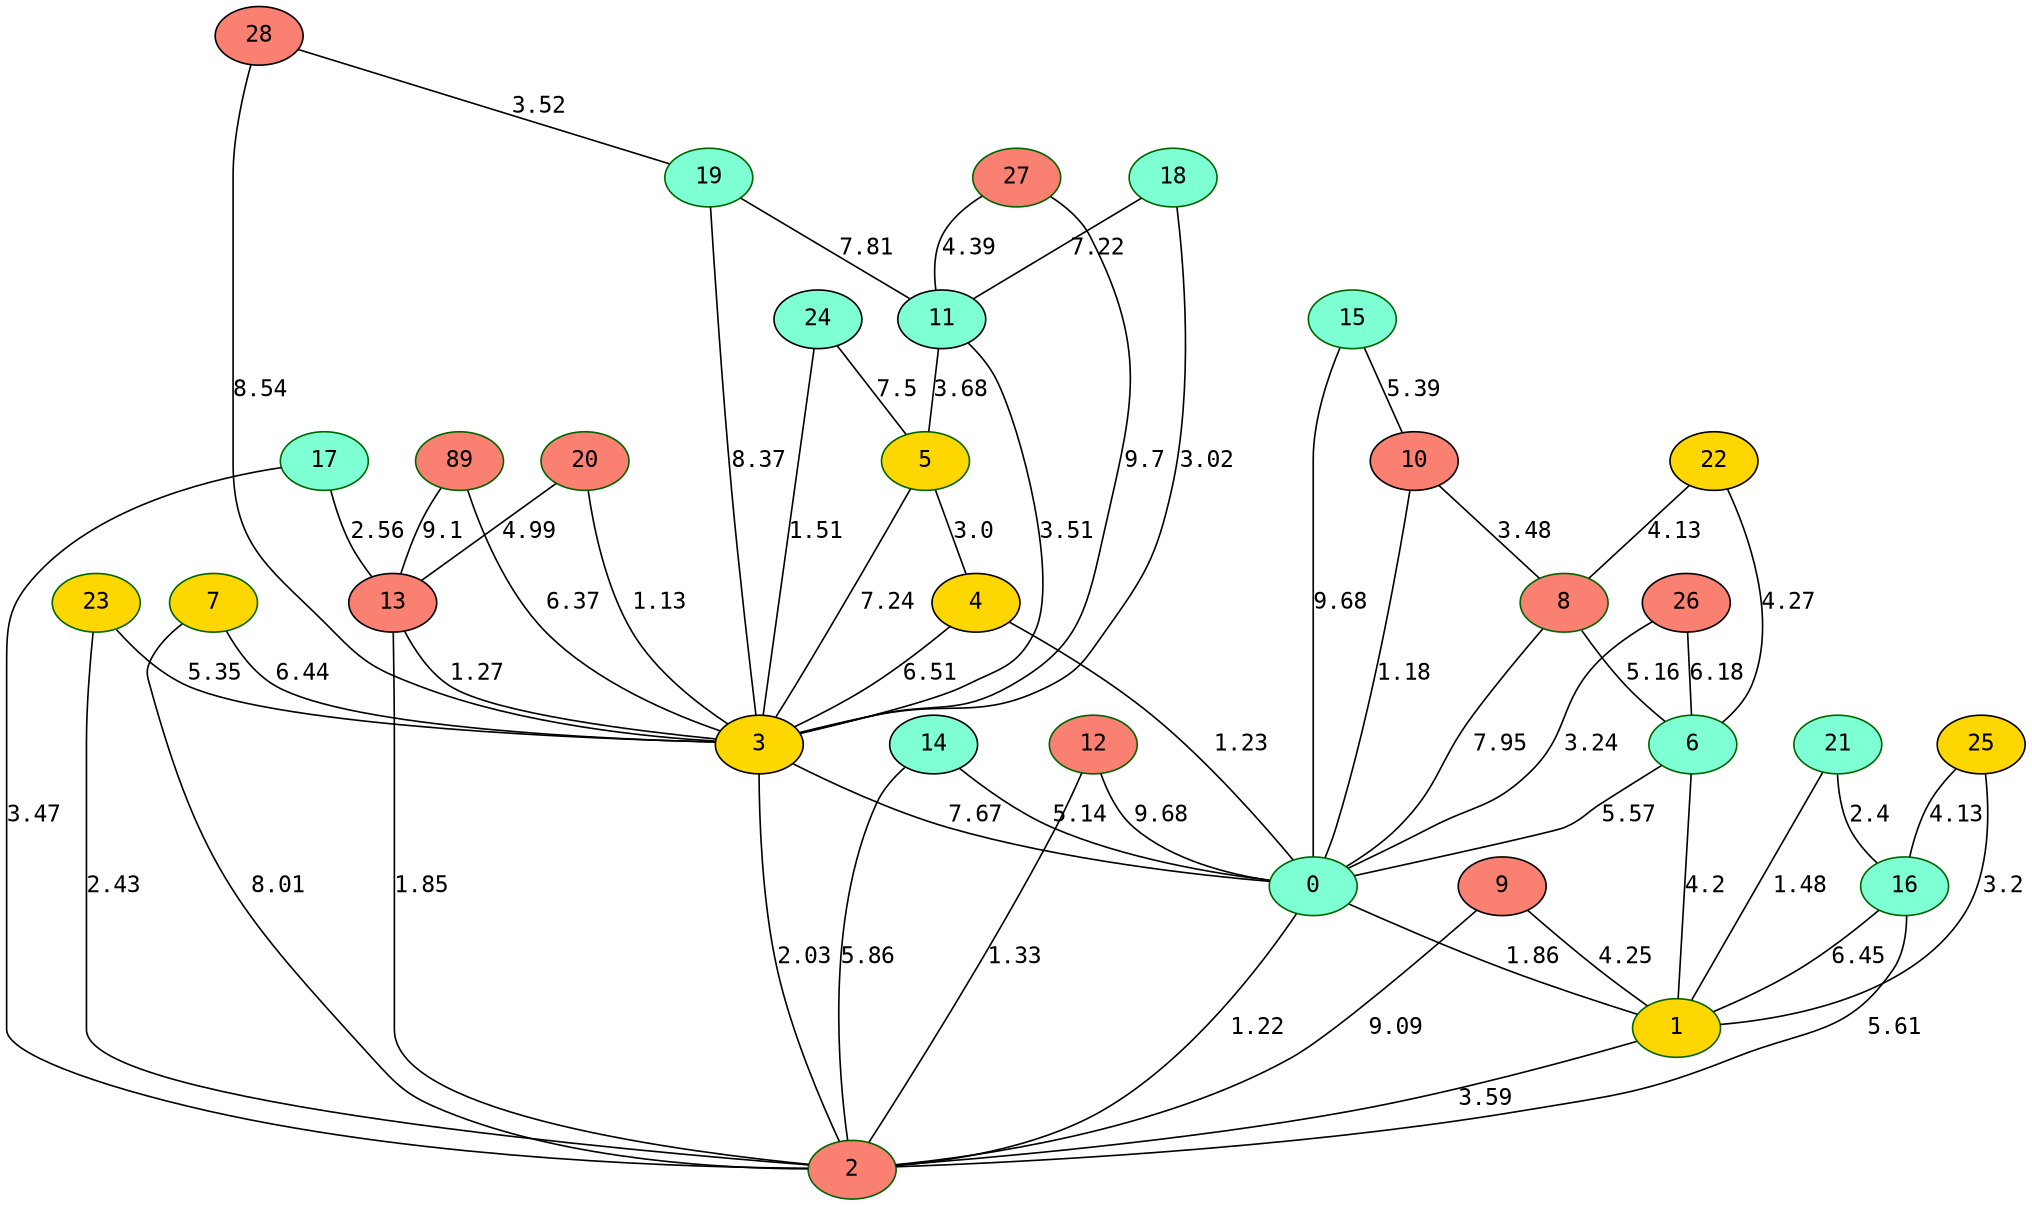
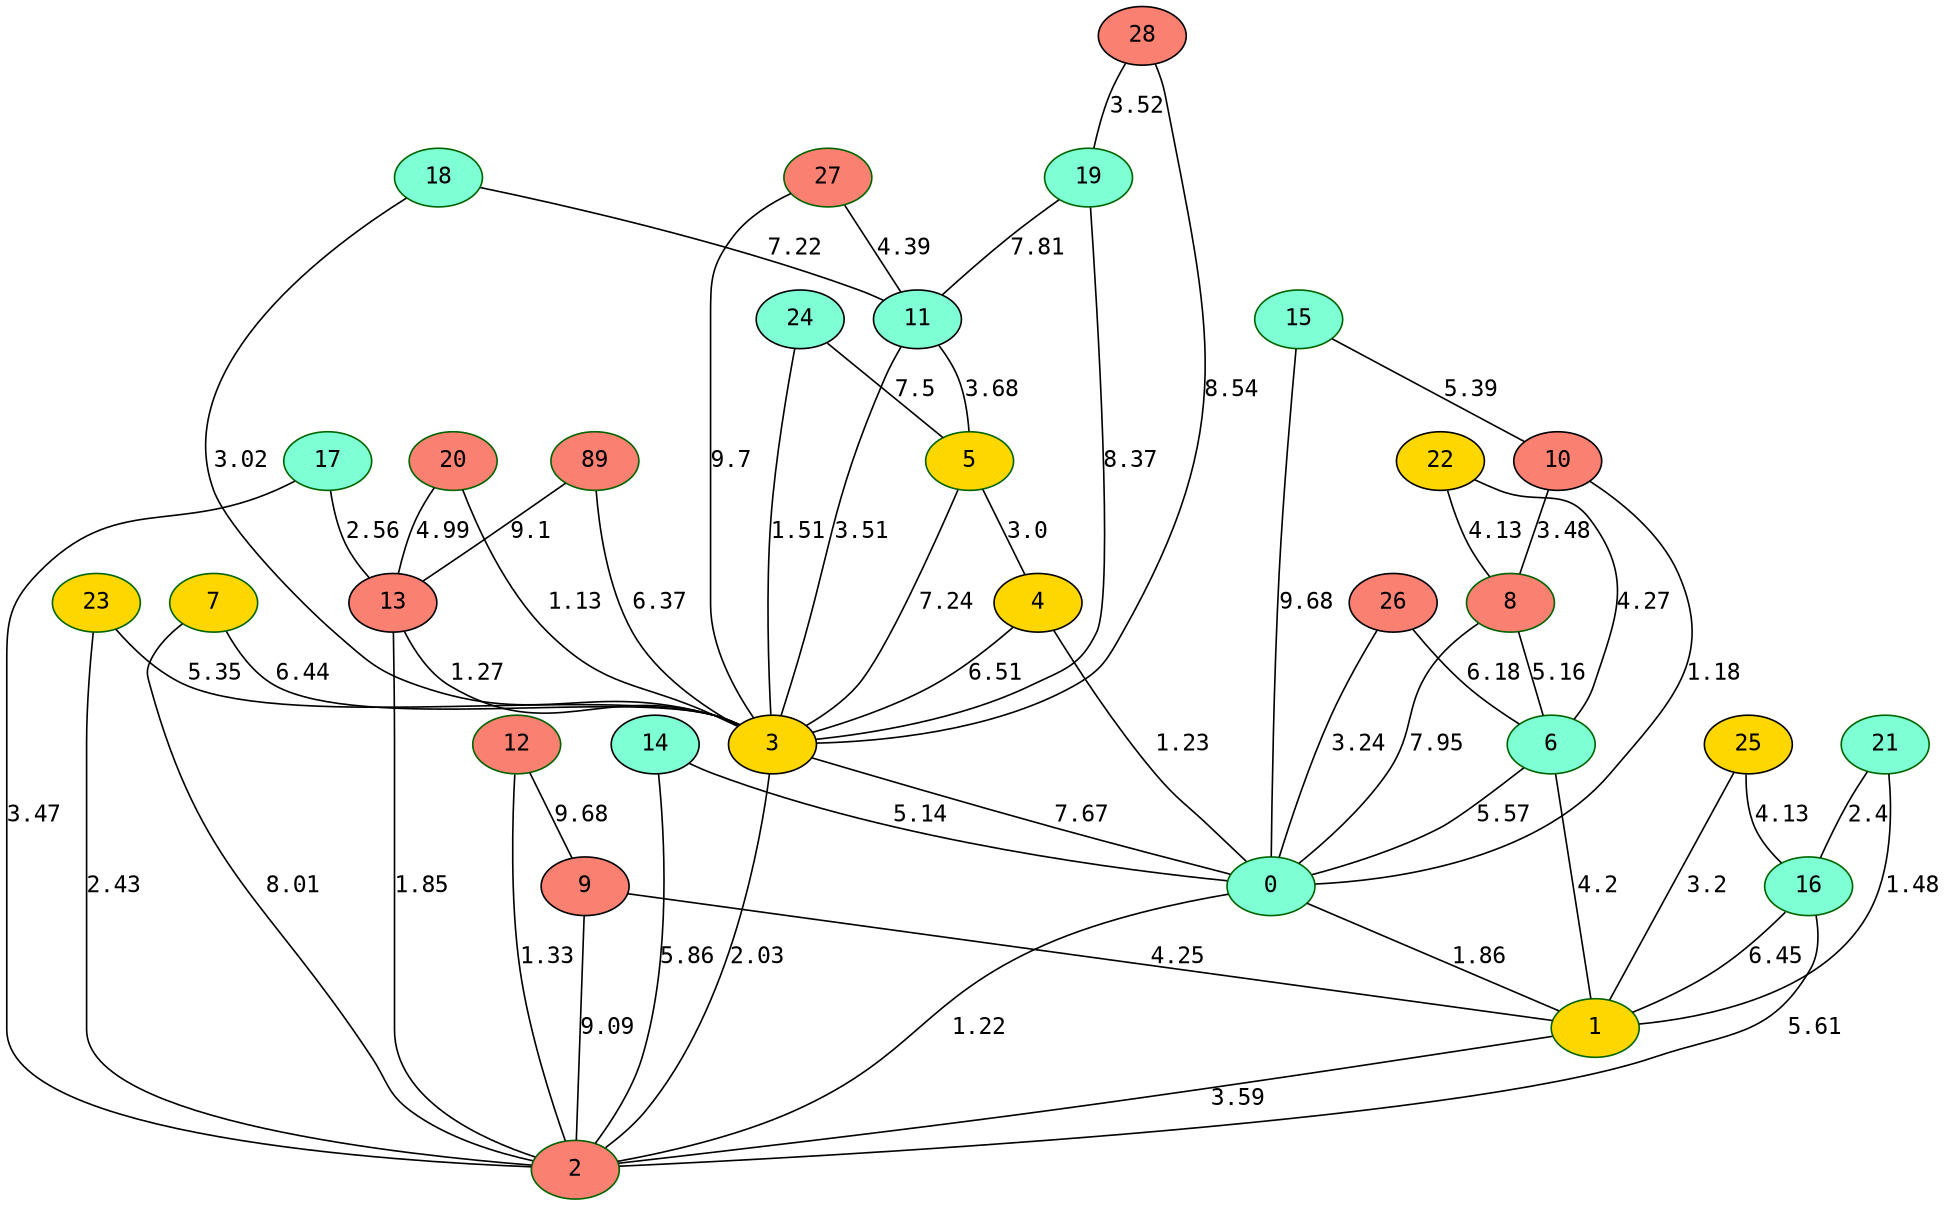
edge "12" -- "0": now "12" -- "9"
